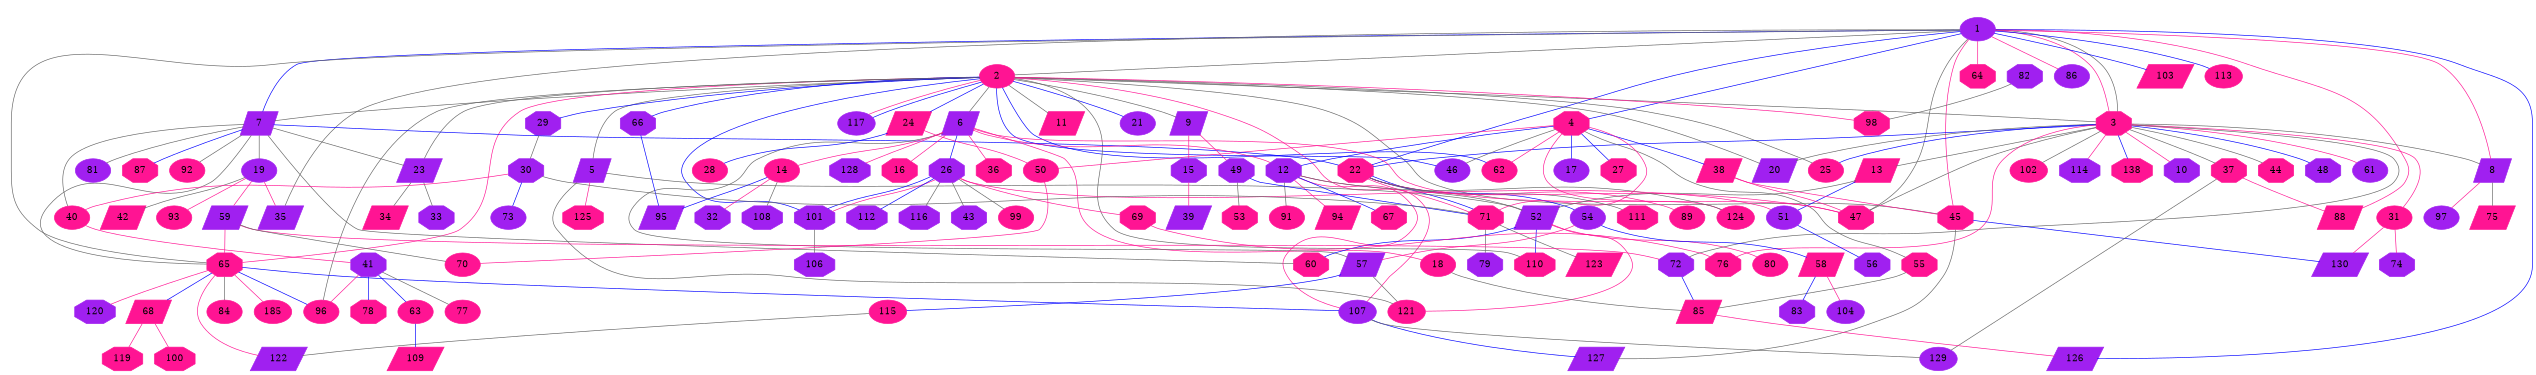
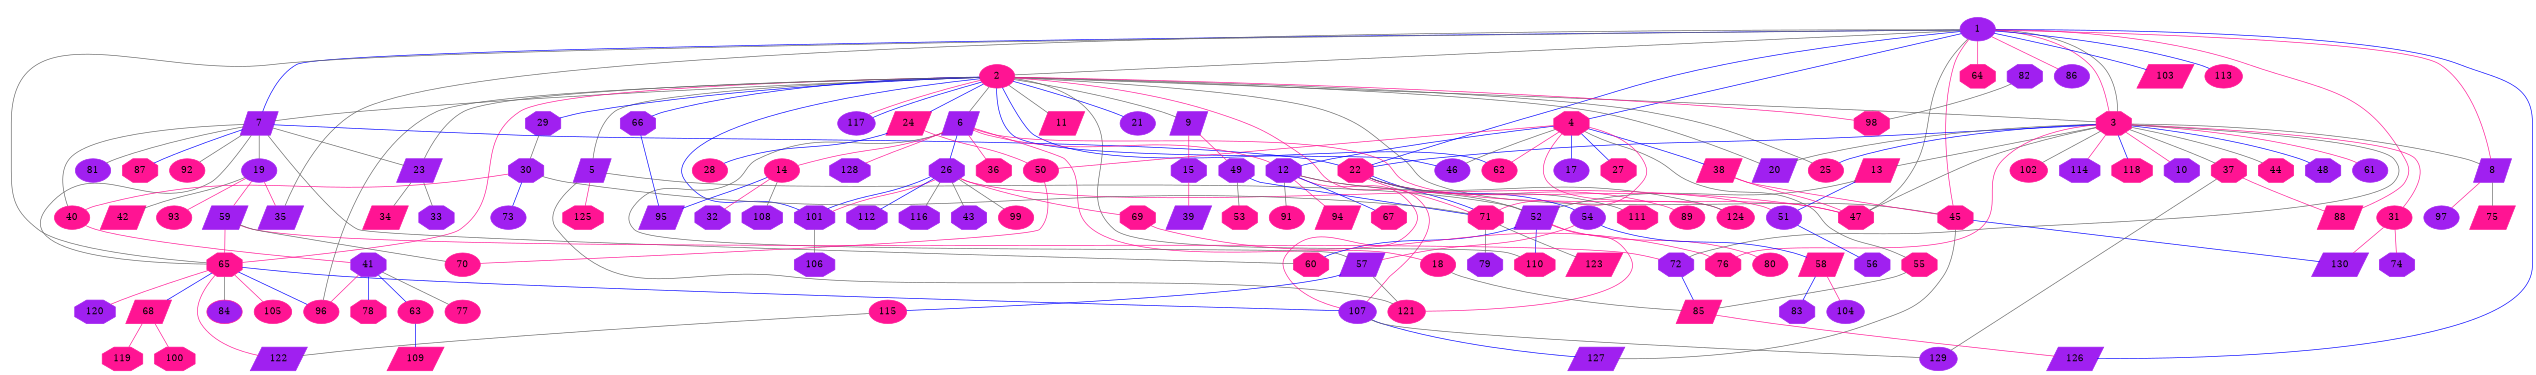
node "16": removed
node "138": label "138" -> "118"
node "84": fillcolor deeppink -> purple
node "185": label "185" -> "105"
